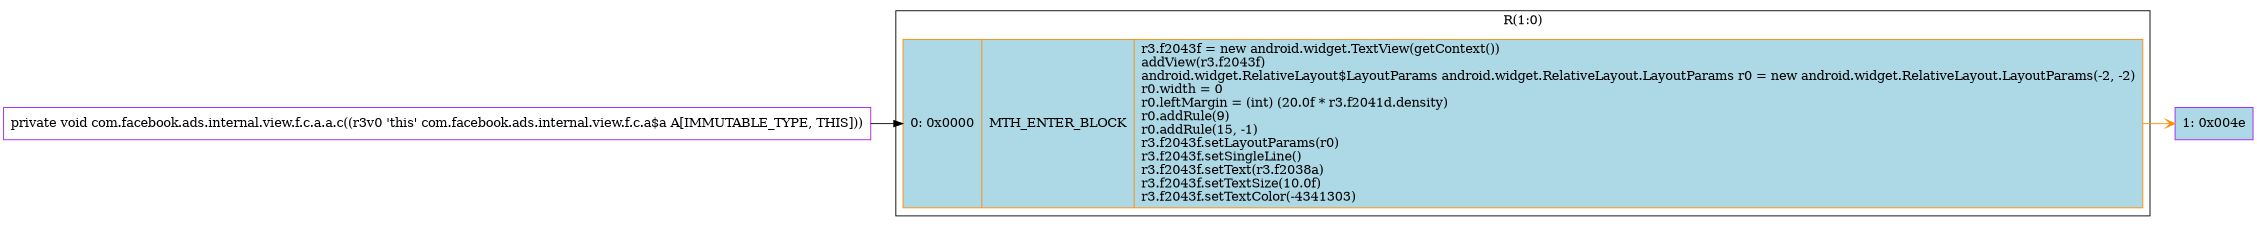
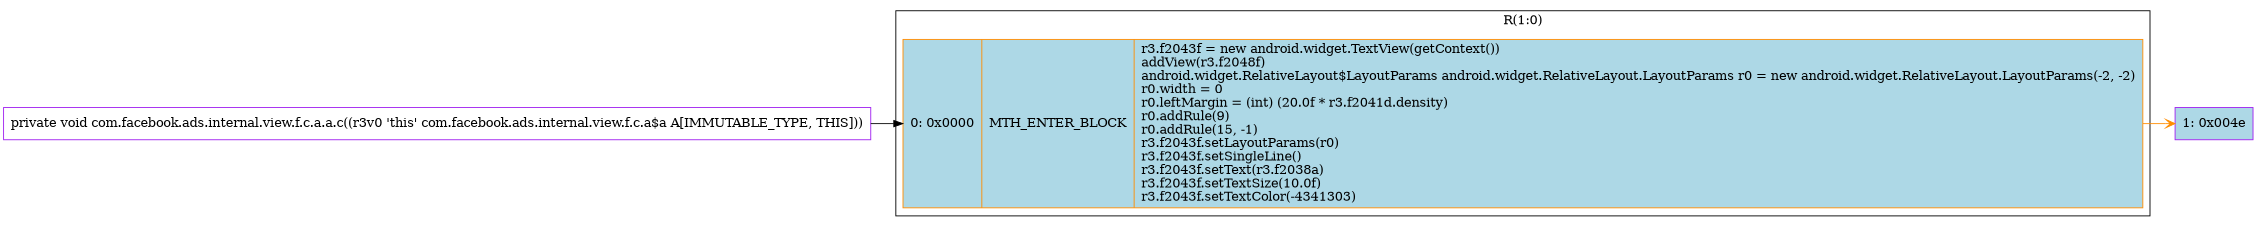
node "0: 0x0000": text "addView(r3.f2043f)" -> "addView(r3.f2048f)"
